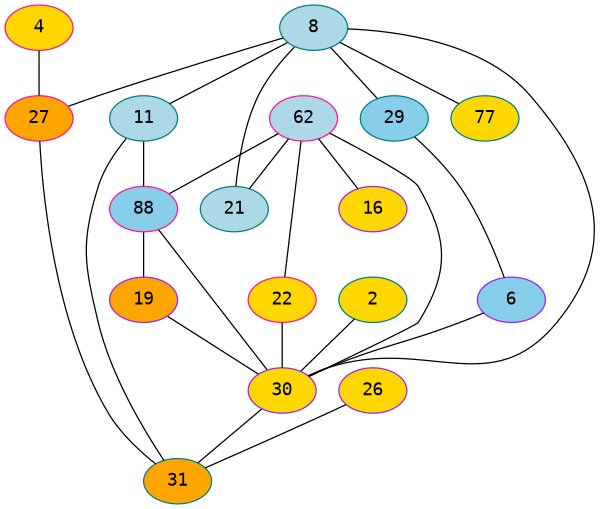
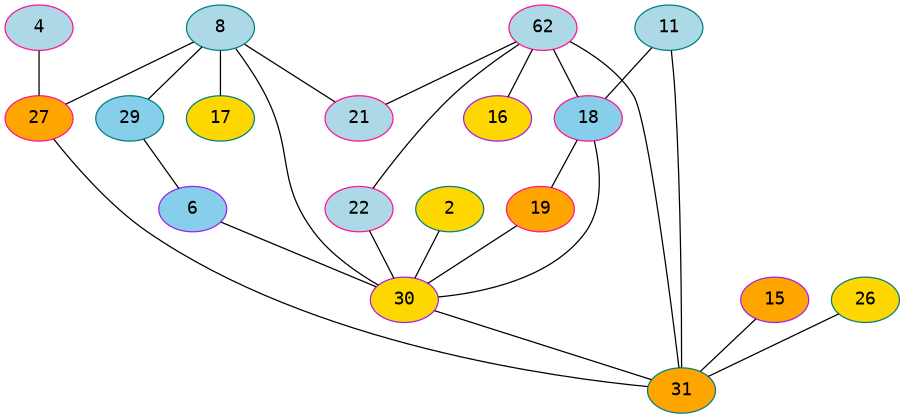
node "4": fillcolor gold -> lightblue
edge "8" -- "11": removed
node "77": label "77" -> "17"
node "88": label "88" -> "18"
node "21": color teal -> deeppink
edge "62" -- "30": now "62" -- "31"
node "19": color purple -> deeppink
node "22": fillcolor gold -> lightblue
node "15": added
node "26": color purple -> teal
